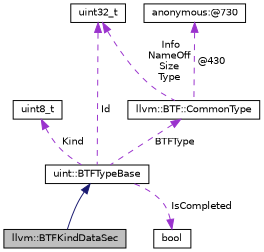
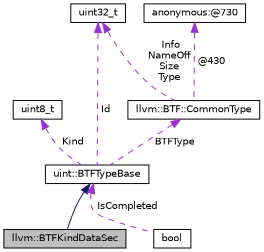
edge "uint::BTFTypeBase" -> "bool": reversed
